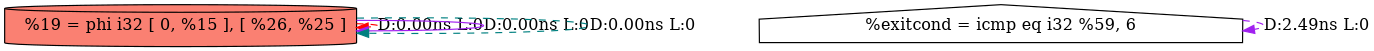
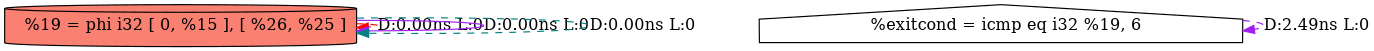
node "%exitcond = icmp eq i32 %59, 6": label "%exitcond = icmp eq i32 %59, 6" -> "%exitcond = icmp eq i32 %19, 6"
